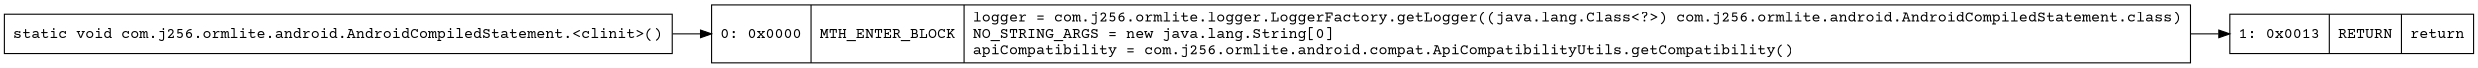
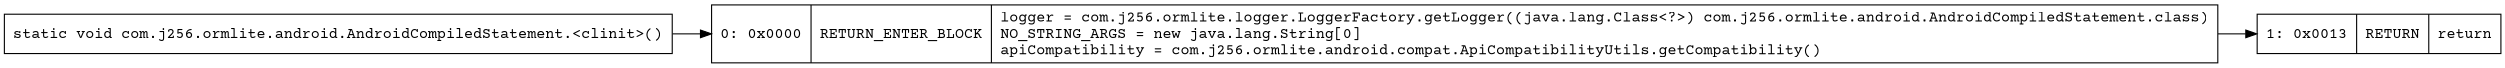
node "0: 0x0000": text "MTH_ENTER_BLOCK" -> "RETURN_ENTER_BLOCK"
